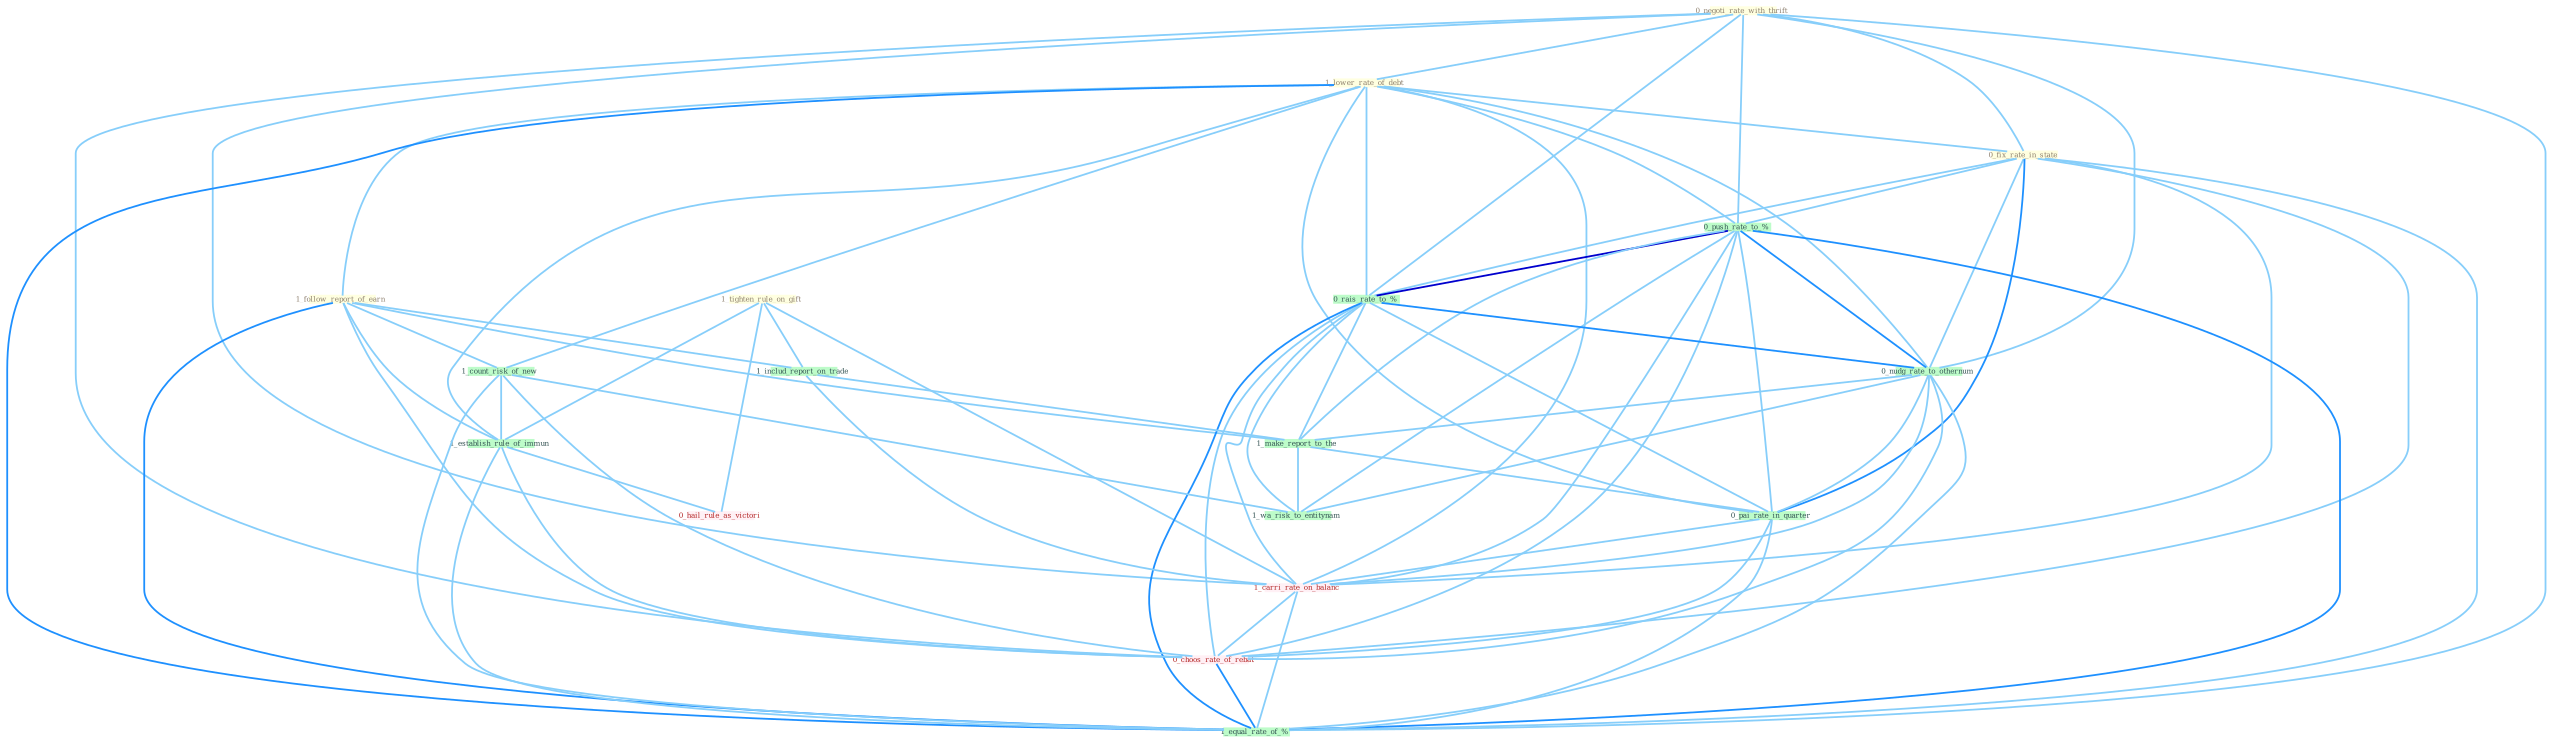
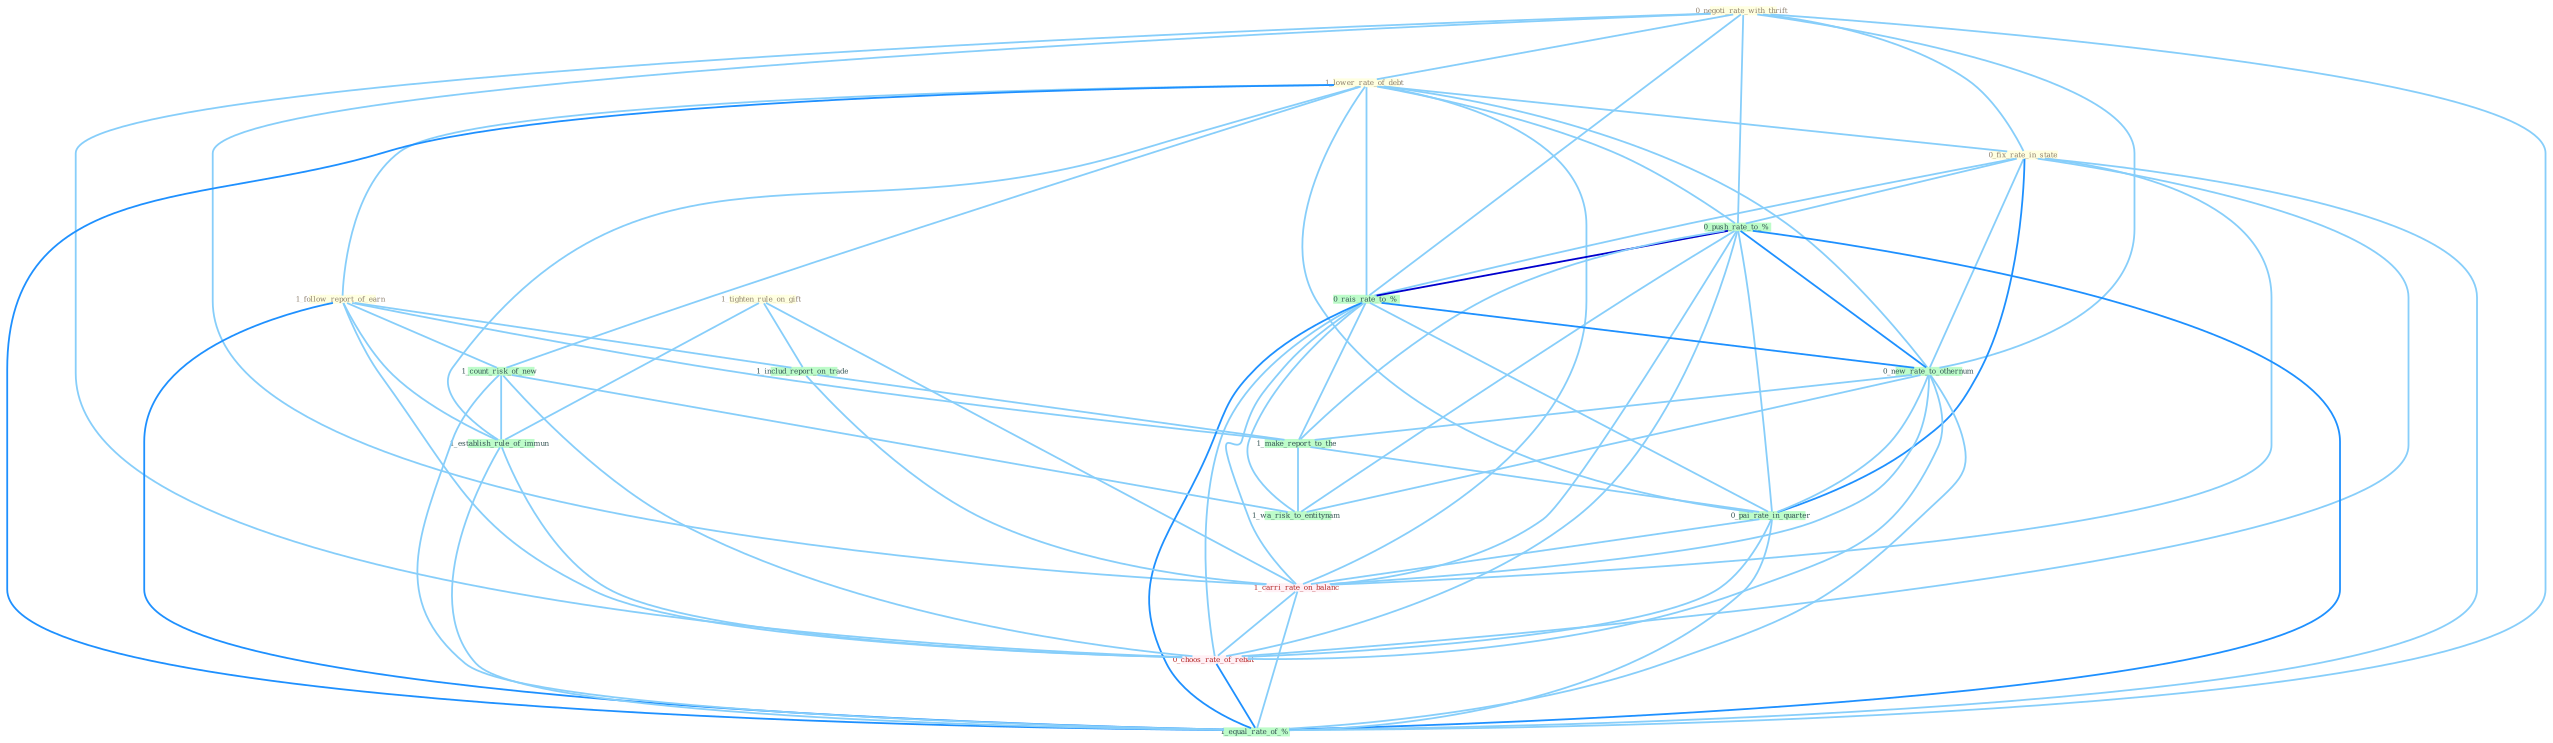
node "0_nudg_rate_to_othernum": label "0_nudg_rate_to_othernum" -> "0_new_rate_to_othernum"
node "0_hail_rule_as_victori": removed
